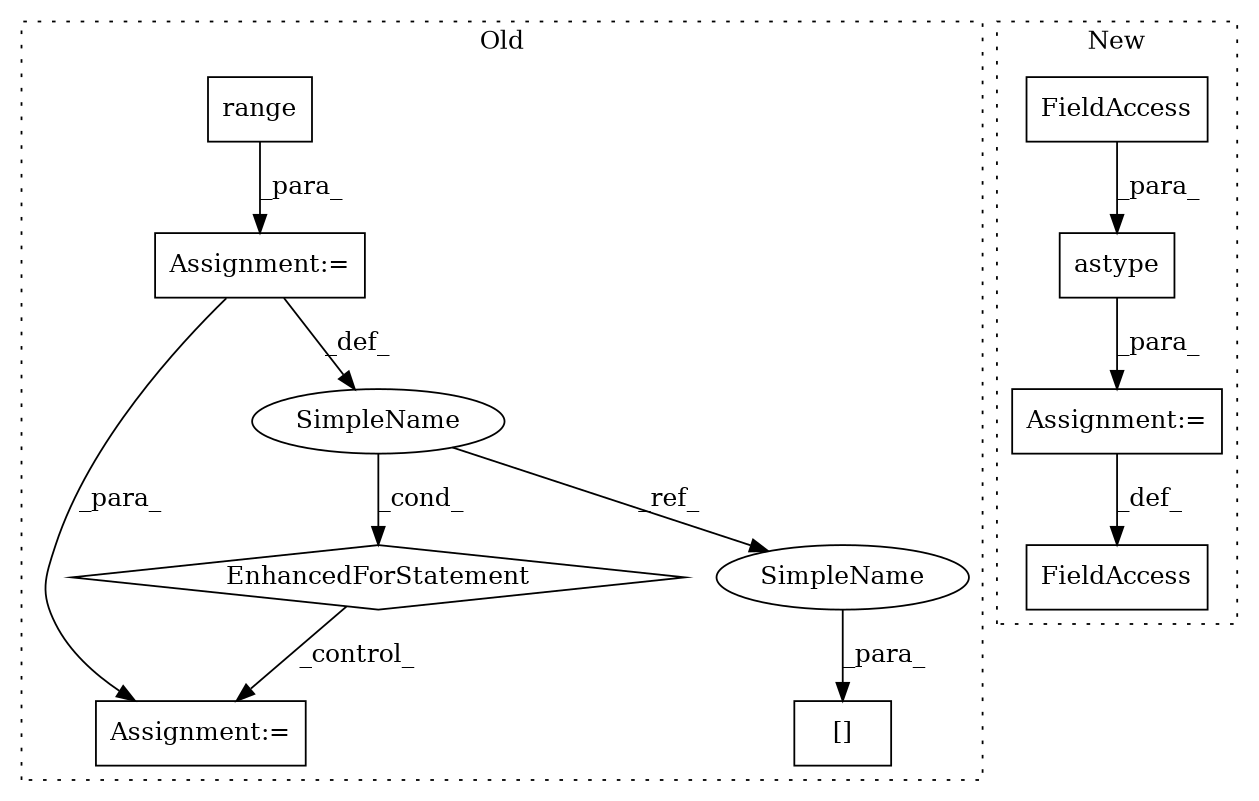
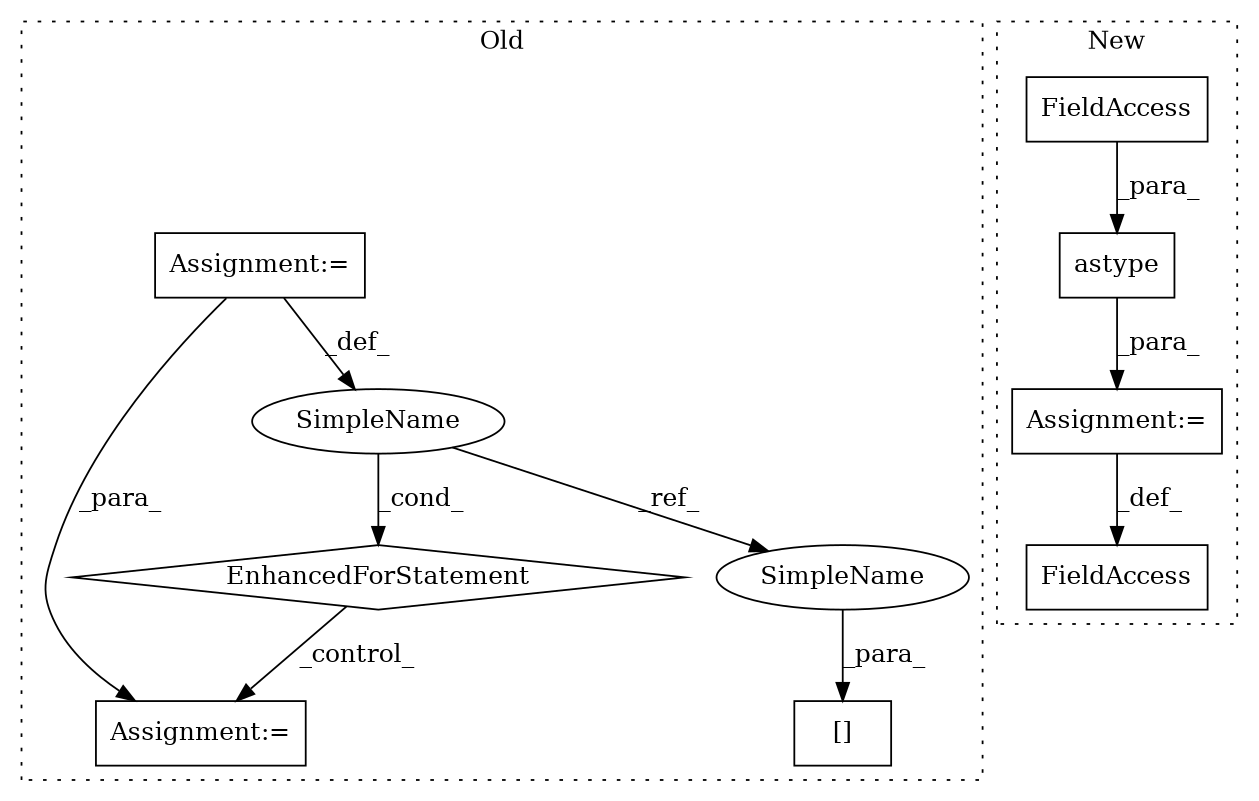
node "range": removed
